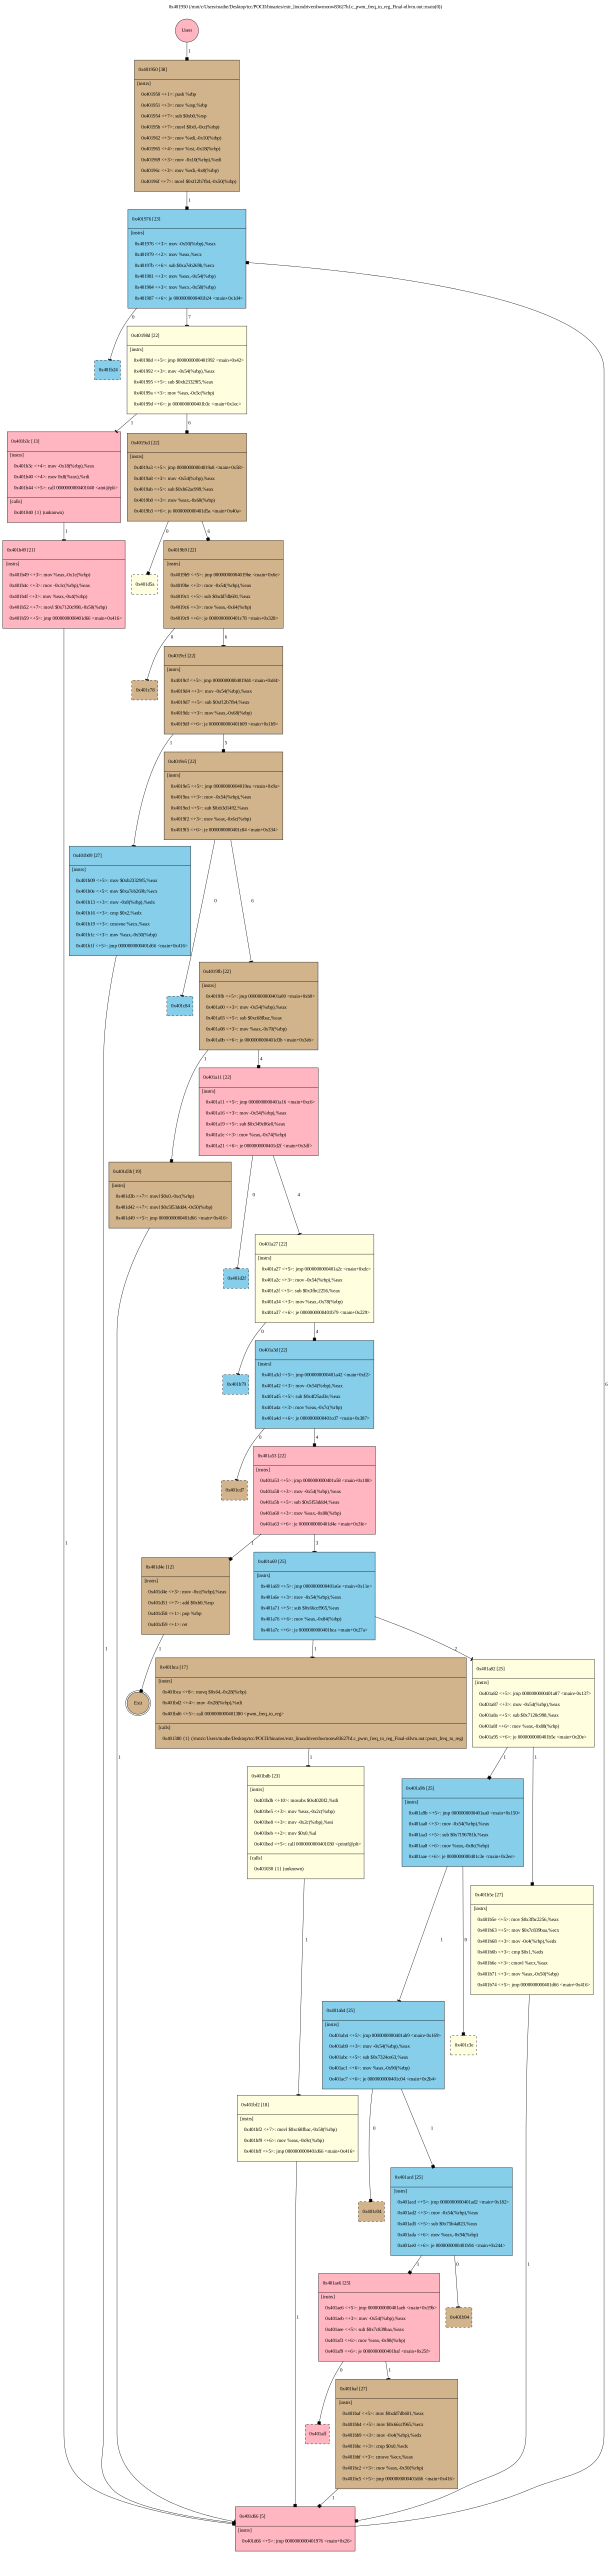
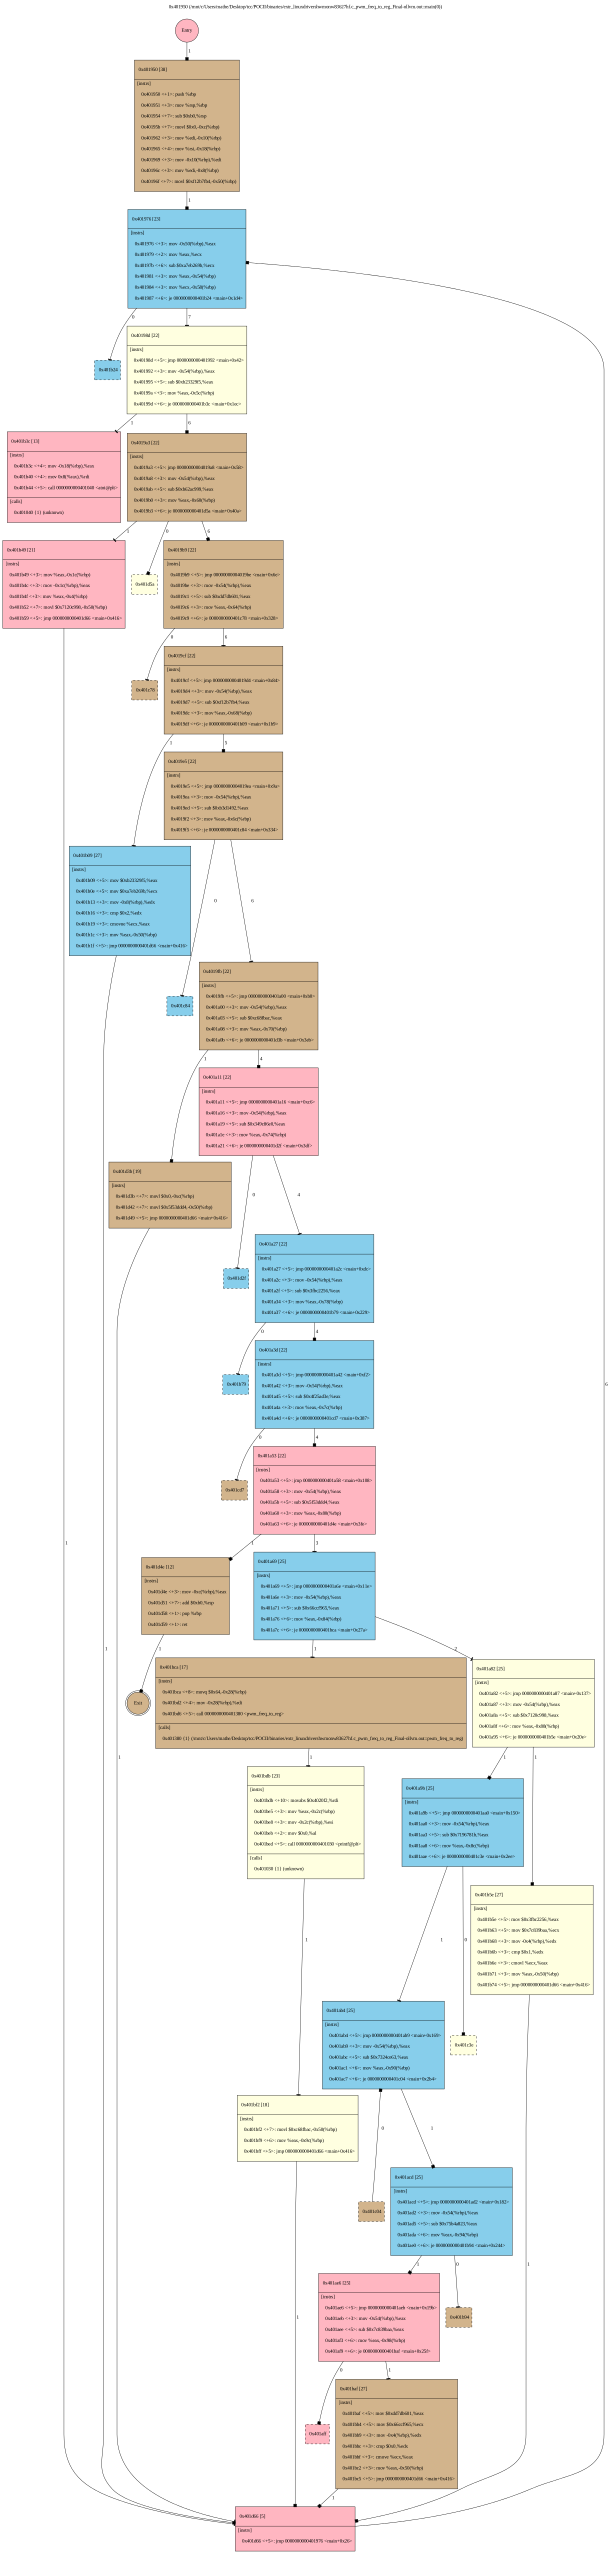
node "Users": label "Users" -> "Entry"
edge "0x401b3c [13]" -> "0x401b49 [21]": now "0x4019a3 [22]" -> "0x401b49 [21]"
node "0x401a27 [22]": fillcolor lightyellow -> skyblue
edge "0x401b49 [21]" -> "0x401d66 [5]": arrowhead box -> tee
edge "0x401ab4 [25]" -> "0x401c04": reversed
